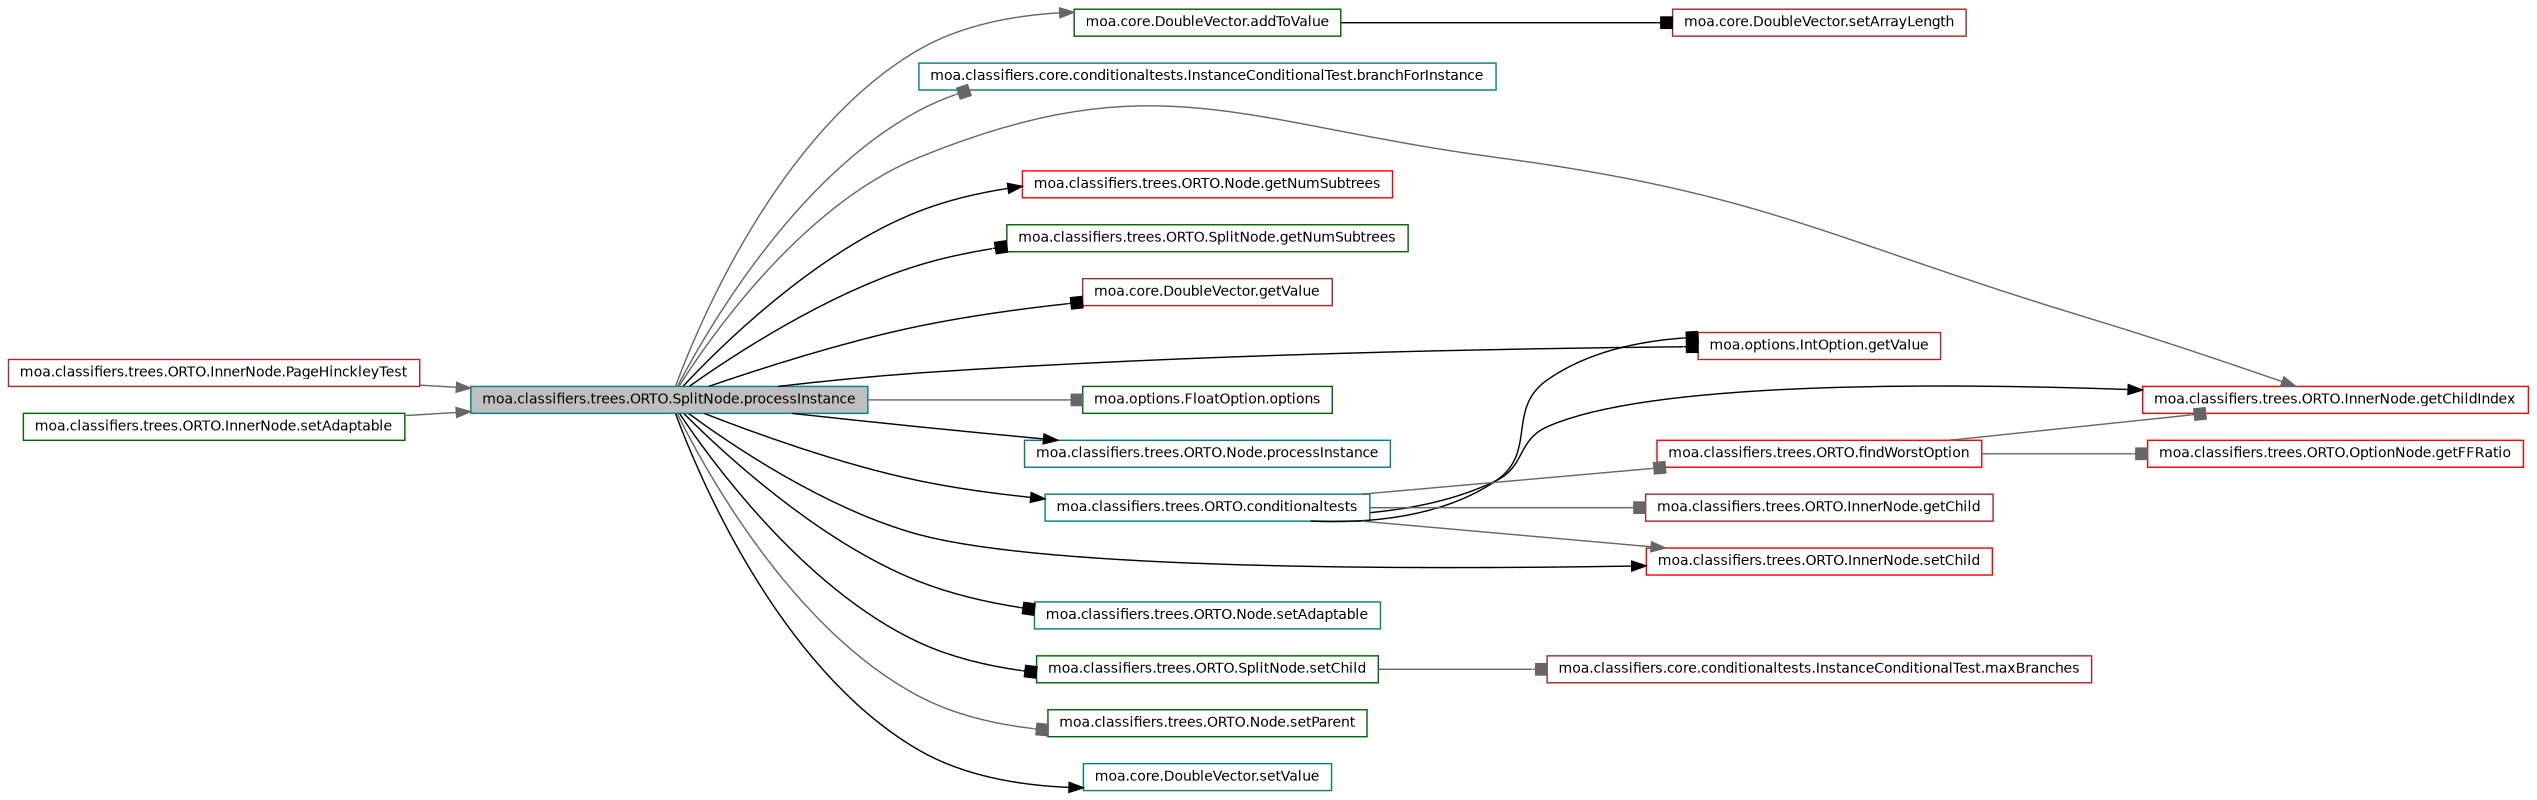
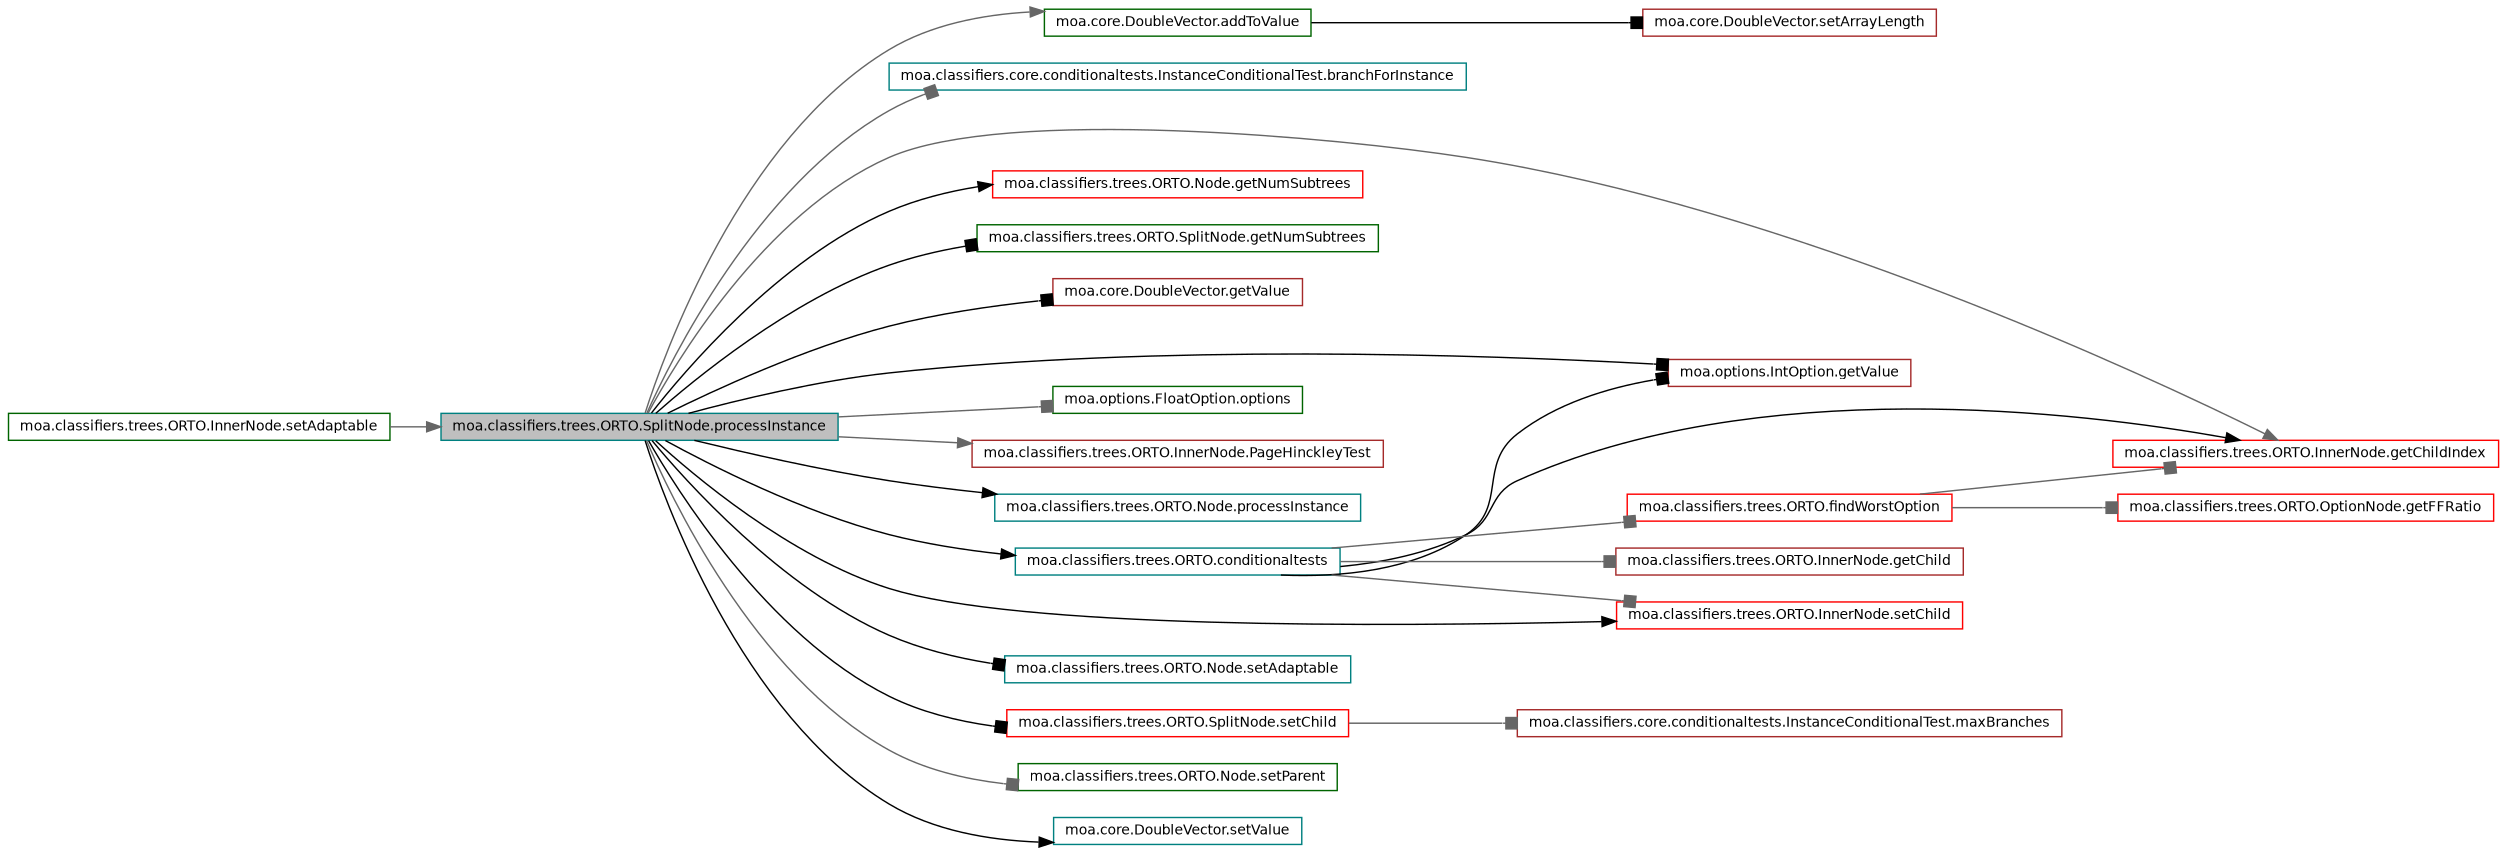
edge "moa.classifiers.trees.ORTO.InnerNode.PageHinckleyTest" -> "moa.classifiers.trees.ORTO.SplitNode.processInstance": reversed
edge "moa.classifiers.trees.ORTO.conditionaltests" -> "moa.classifiers.trees.ORTO.InnerNode.setChild": arrowhead normal -> box
node "moa.classifiers.trees.ORTO.SplitNode.setChild": color darkgreen -> red
